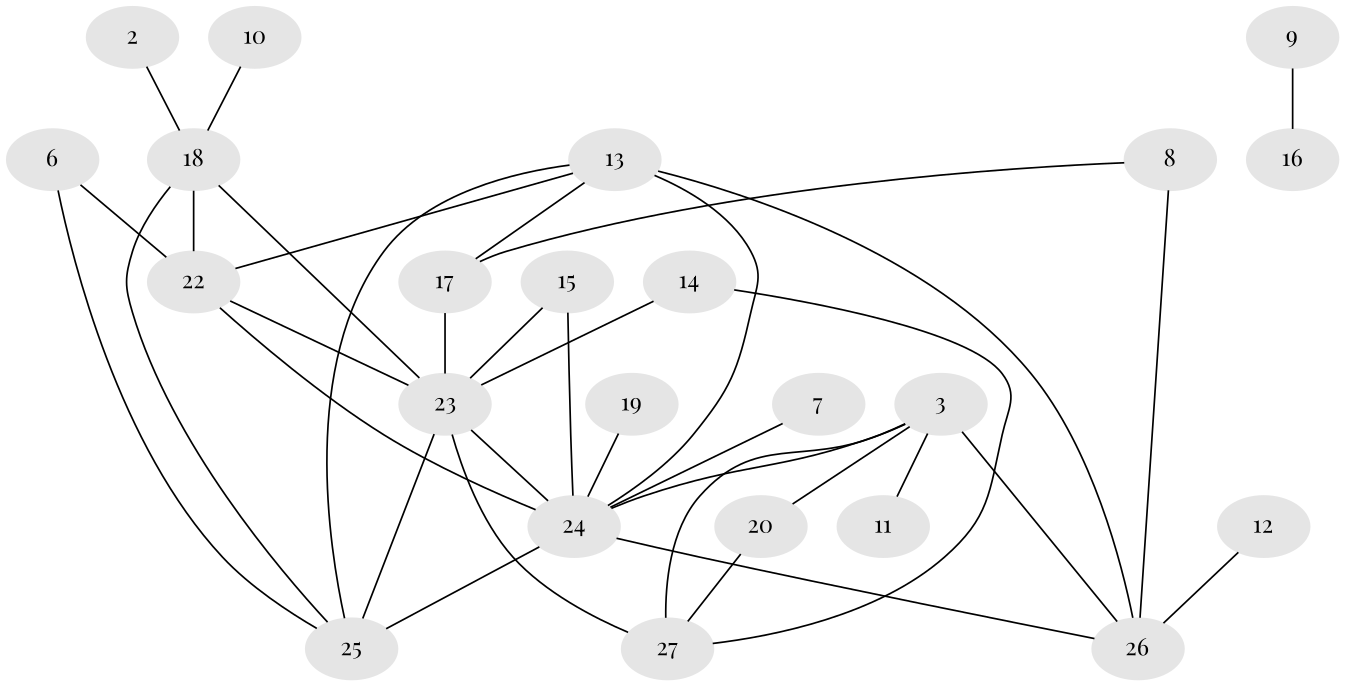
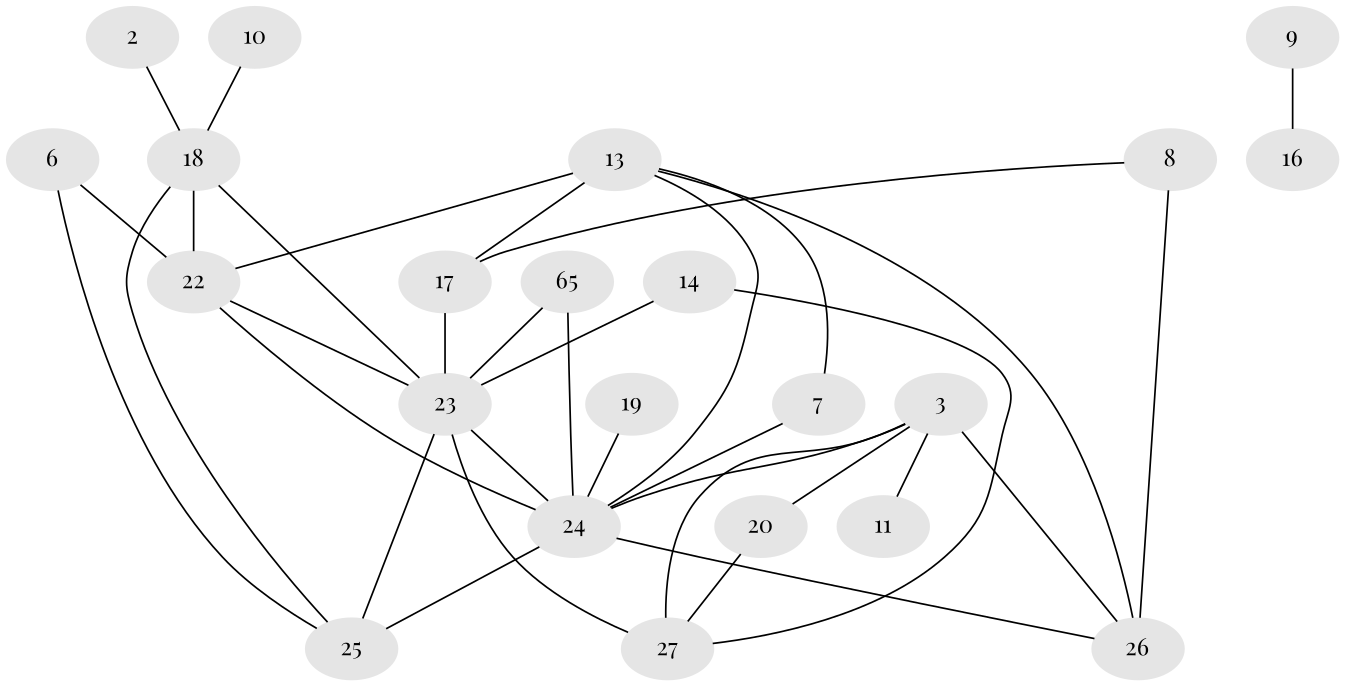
node "15": label "15" -> "65"
edge "13" -- "25": now "13" -- "7"
node "12": removed
